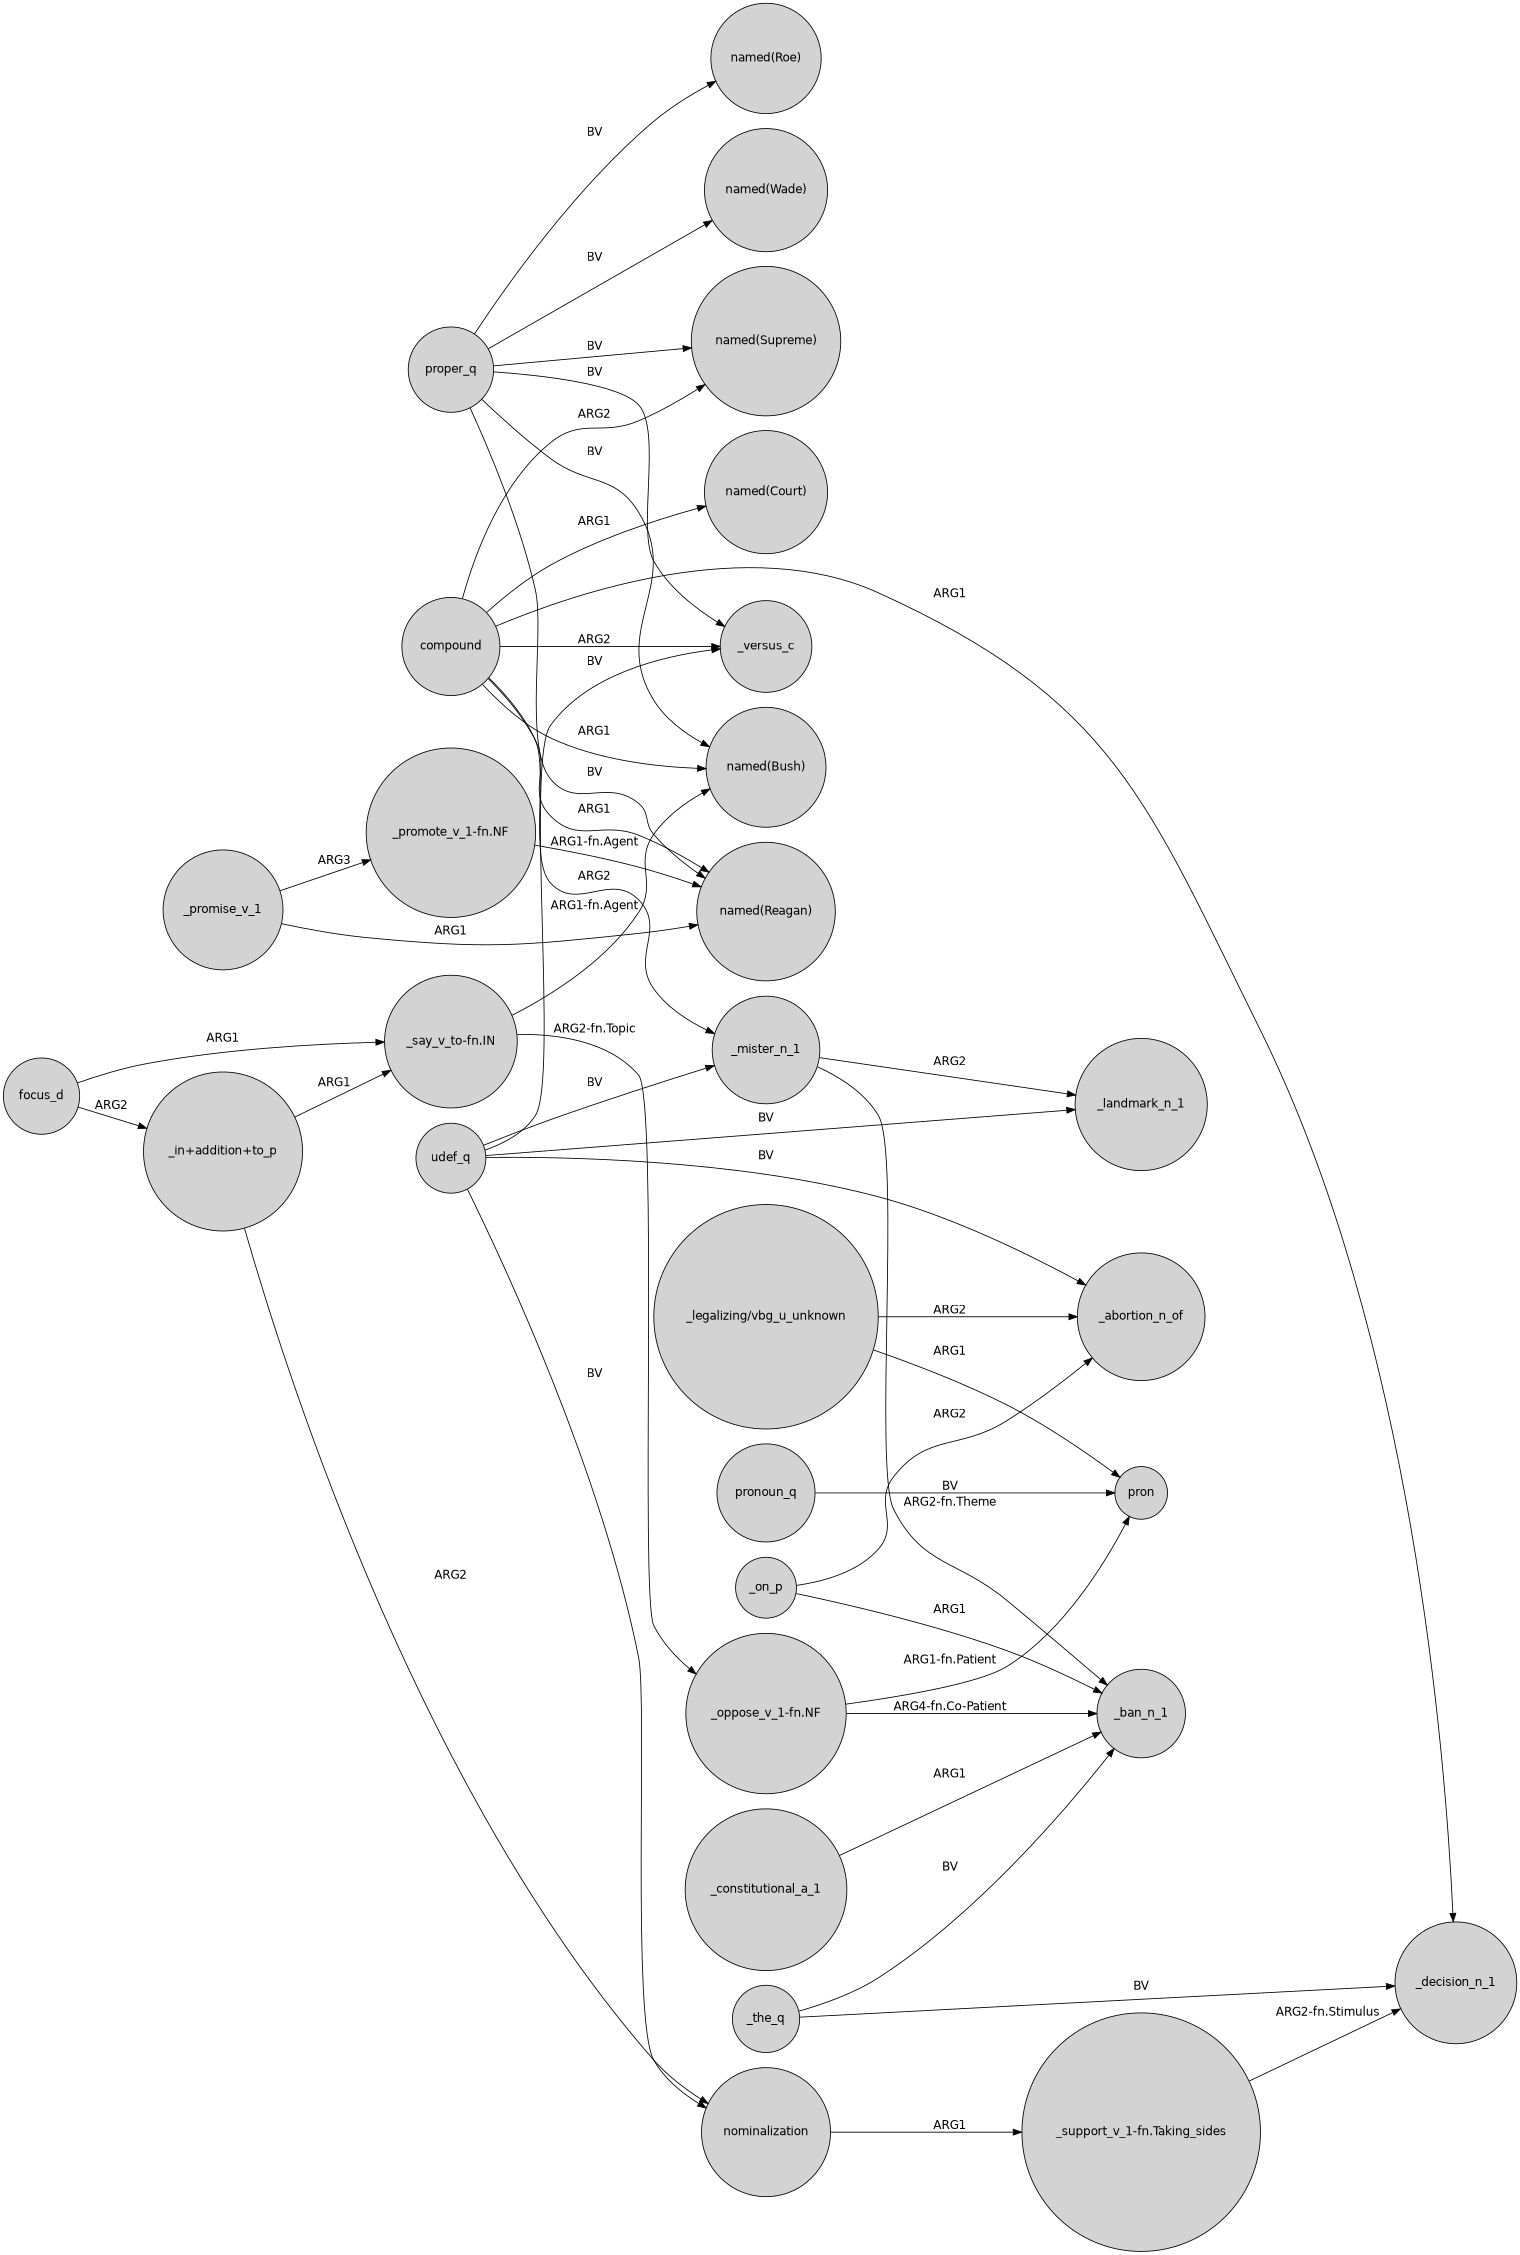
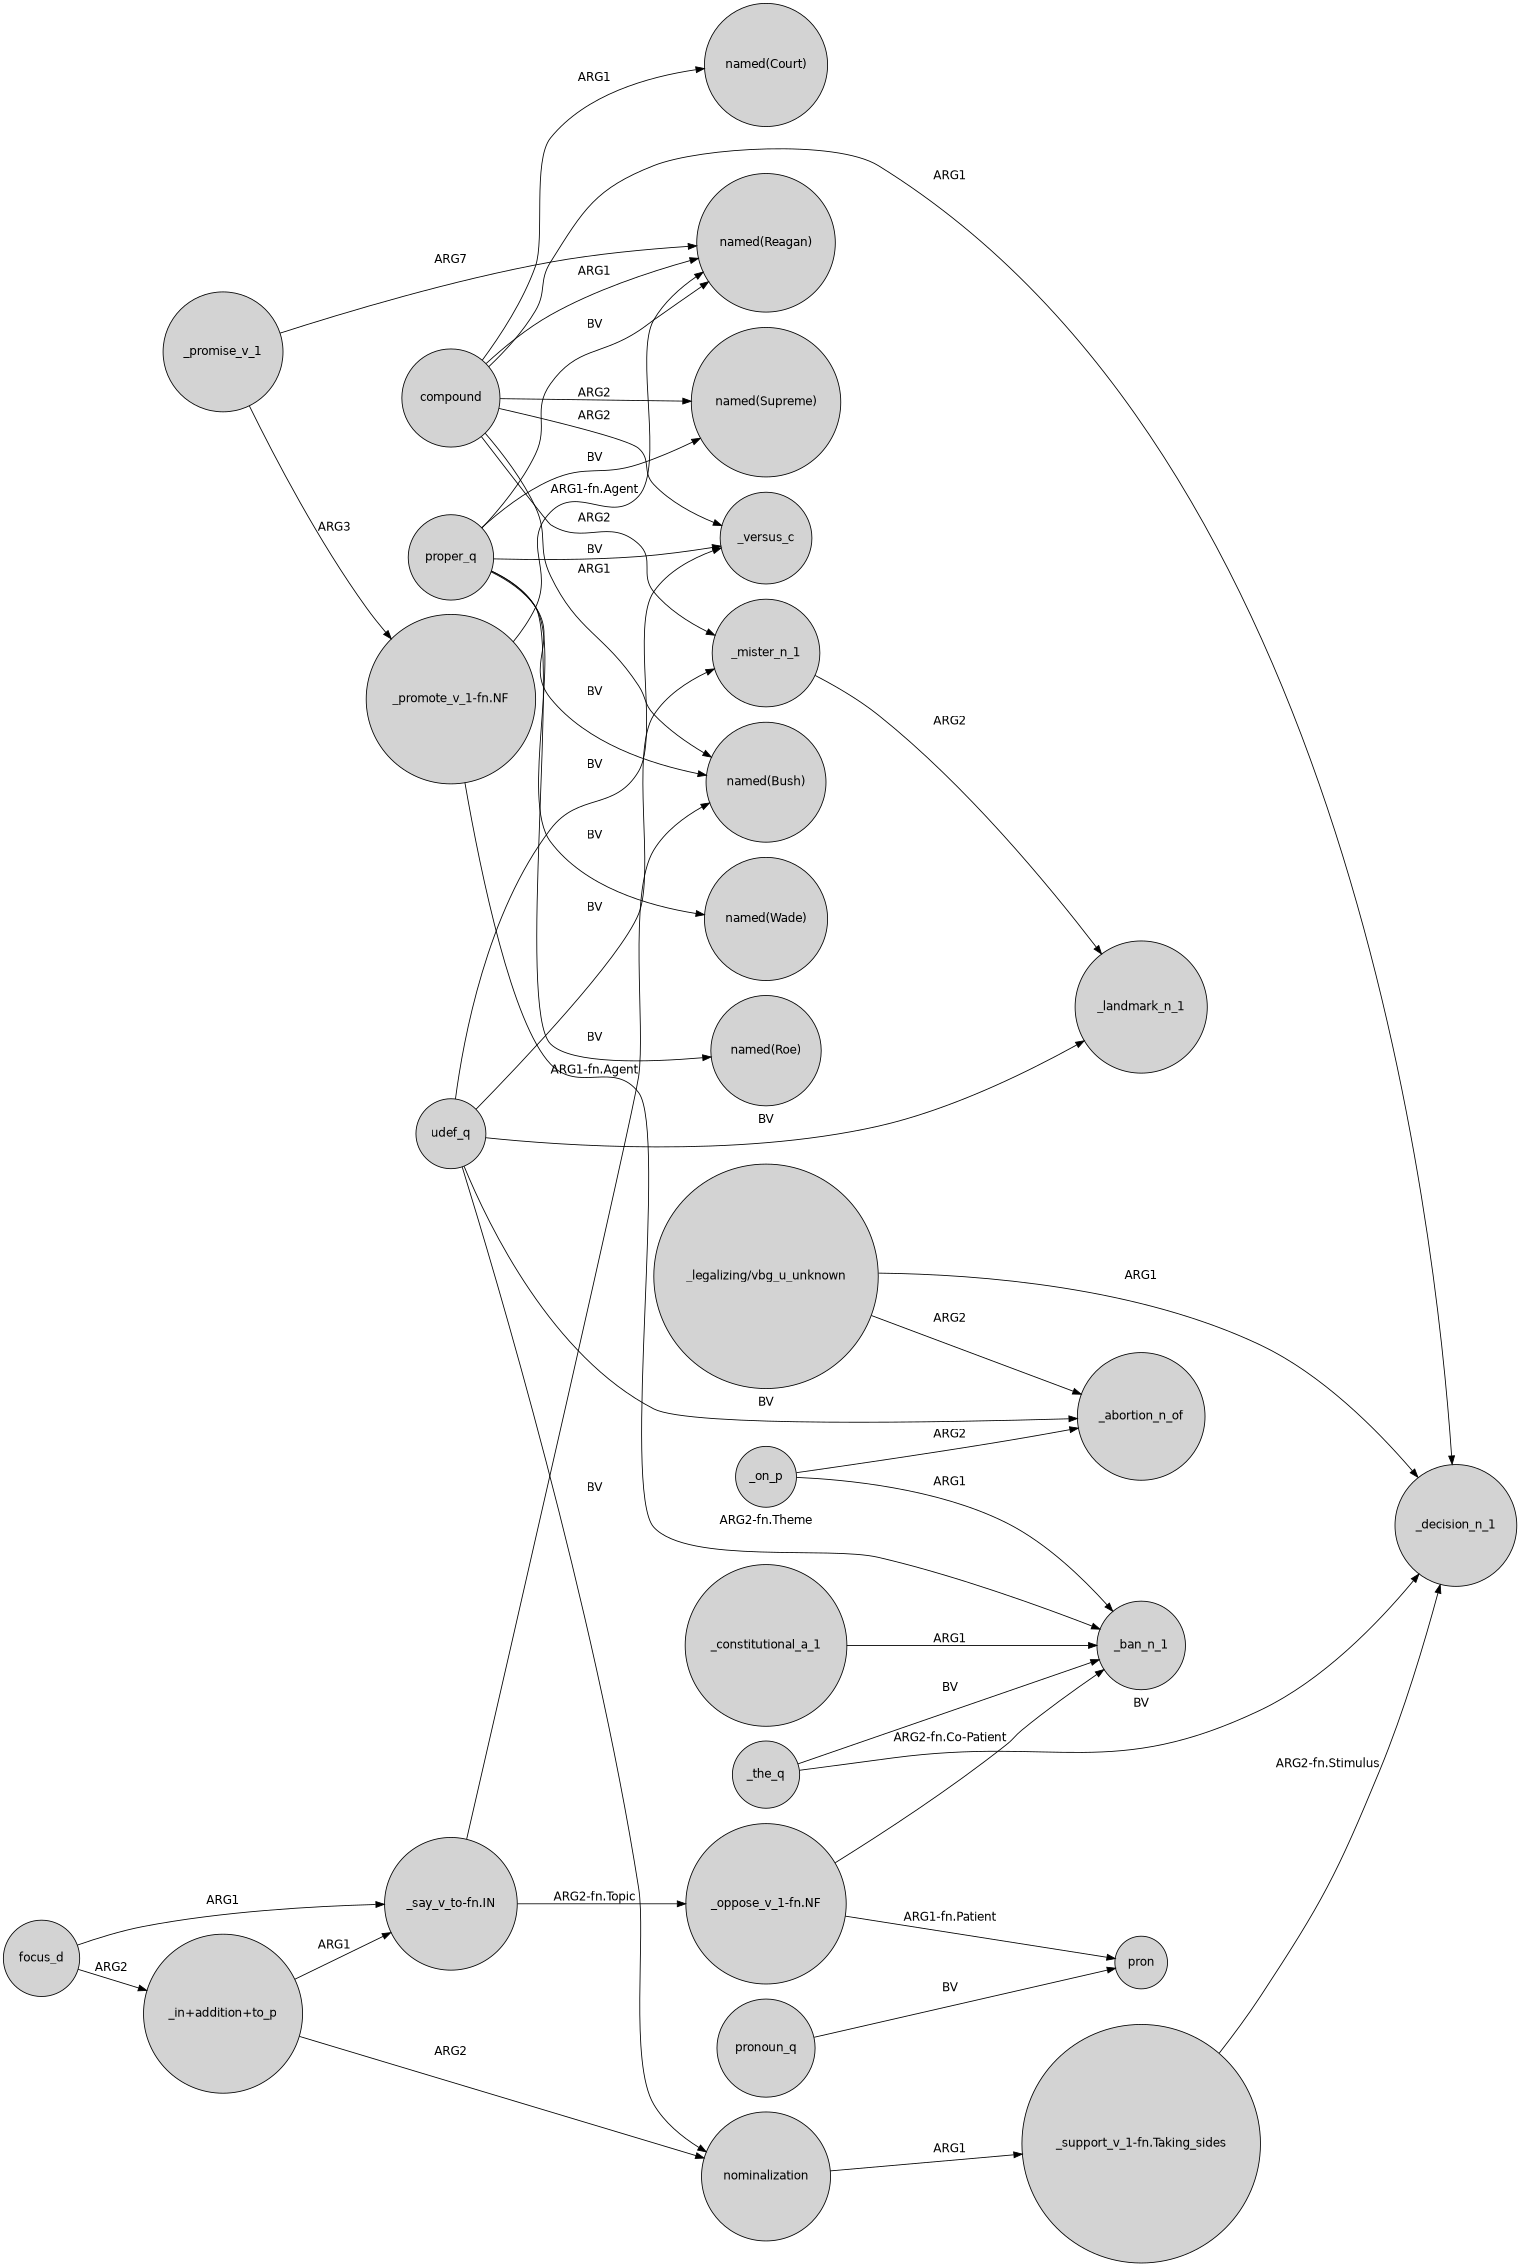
edge "_promise_v_1" -> "named(Reagan)": label "ARG1" -> "ARG7"
edge "_legalizing/vbg_u_unknown" -> "pron": now "_legalizing/vbg_u_unknown" -> "_decision_n_1"
edge "_mister_n_1" -> "_ban_n_1": now "_promote_v_1-fn.NF" -> "_ban_n_1"
edge "_oppose_v_1-fn.NF" -> "_ban_n_1": label "ARG4-fn.Co-Patient" -> "ARG2-fn.Co-Patient"
